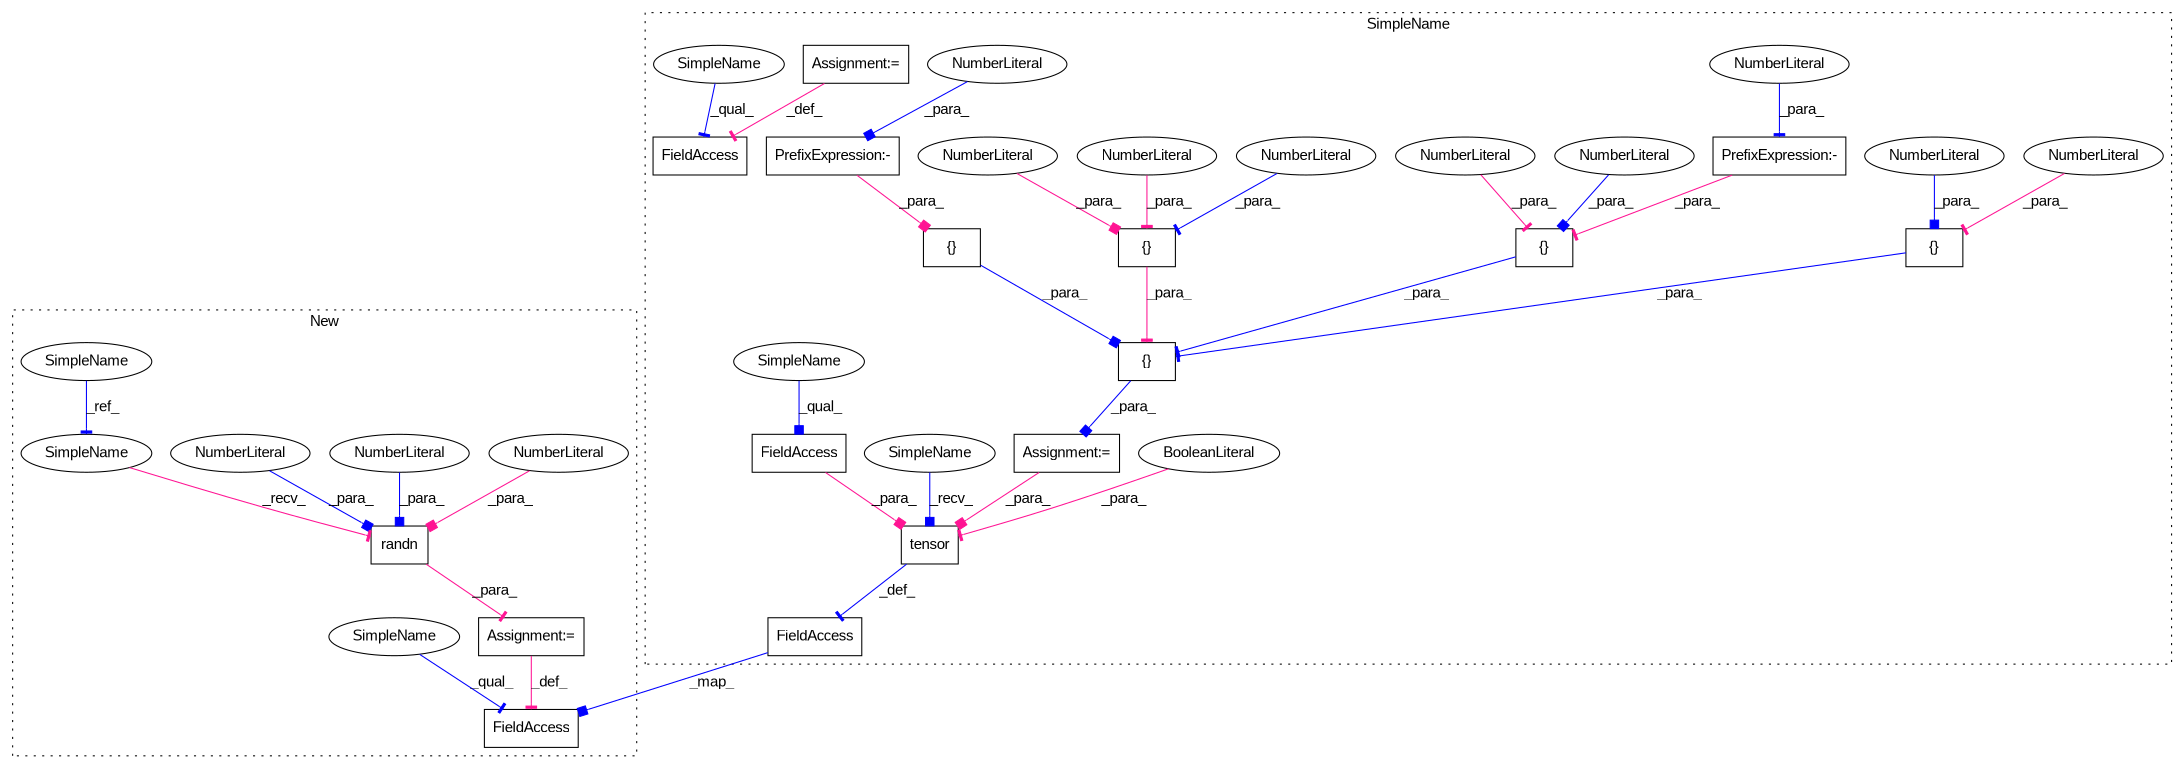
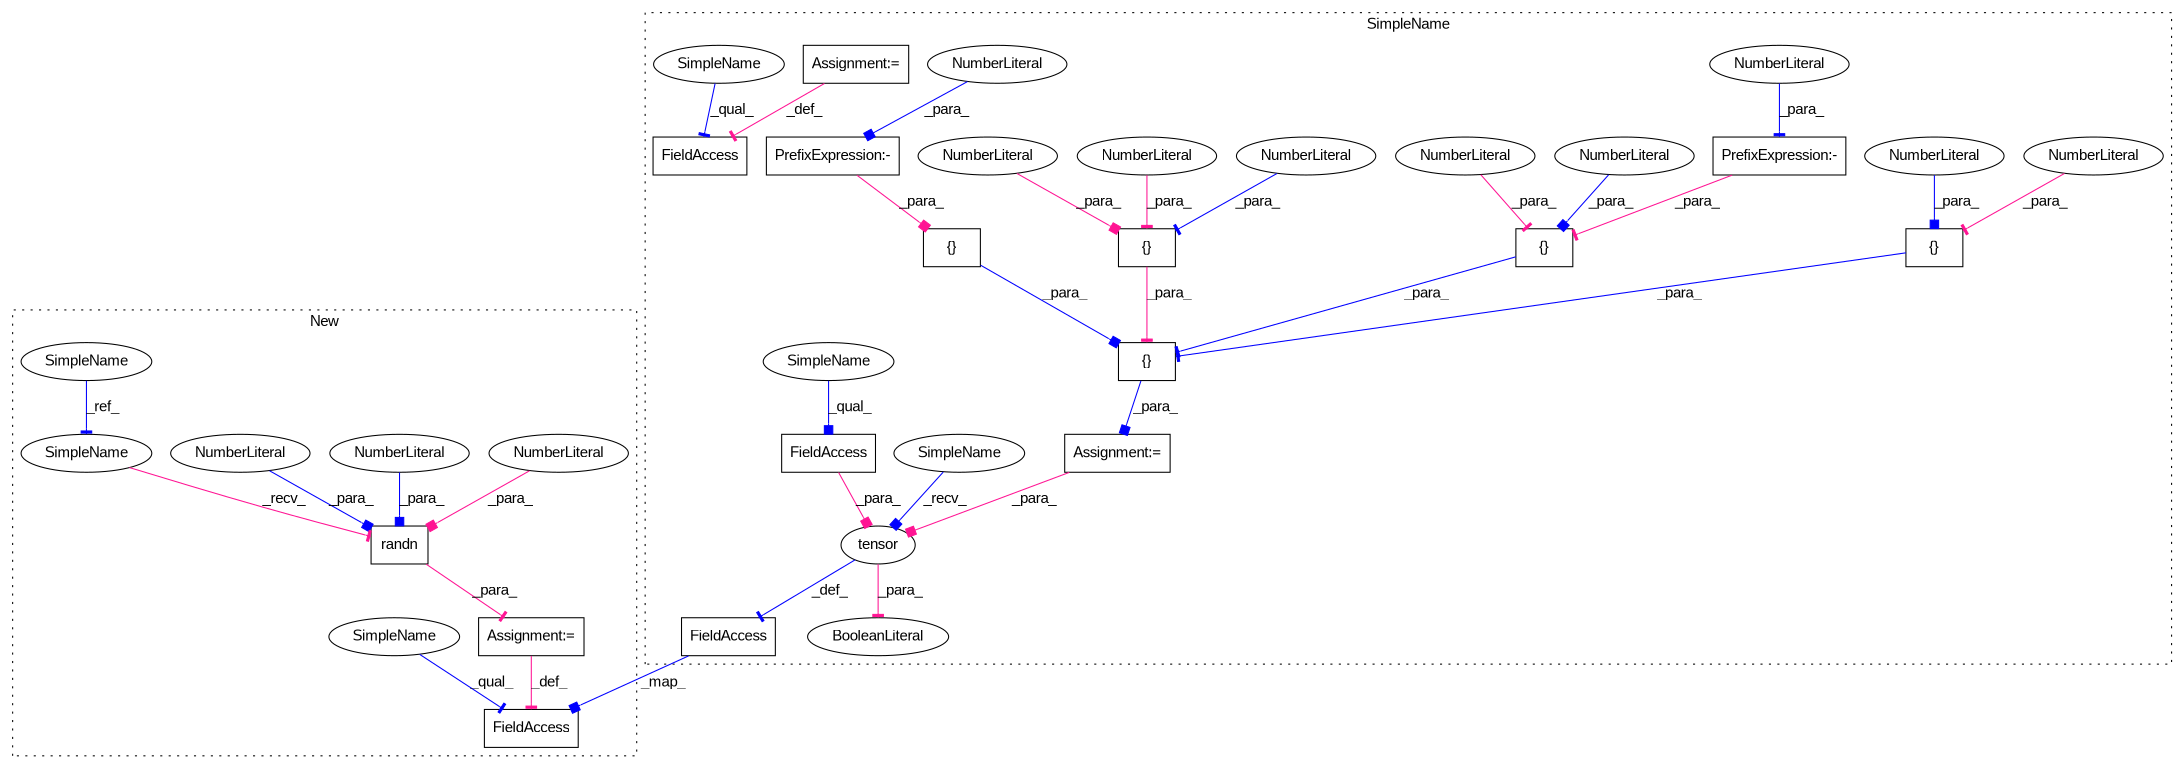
edge "BooleanLiteral" -> "tensor": reversed
node "tensor": shape box -> ellipse
